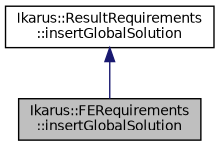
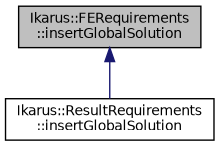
edge "Ikarus::FERequirements ::insertGlobalSolution" -> "Ikarus::ResultRequirements ::insertGlobalSolution": reversed
